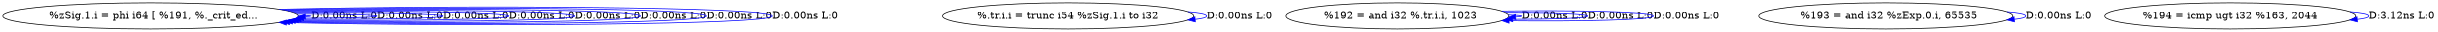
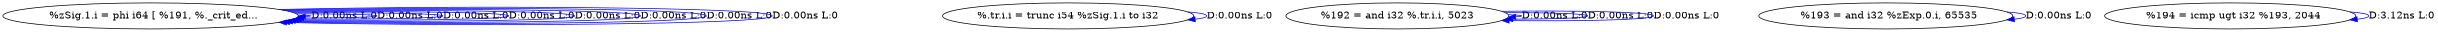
node "%192 = and i32 %.tr.i.i, 1023": label "%192 = and i32 %.tr.i.i, 1023" -> "%192 = and i32 %.tr.i.i, 5023"
node "%194 = icmp ugt i32 %163, 2044": label "%194 = icmp ugt i32 %163, 2044" -> "%194 = icmp ugt i32 %193, 2044"
